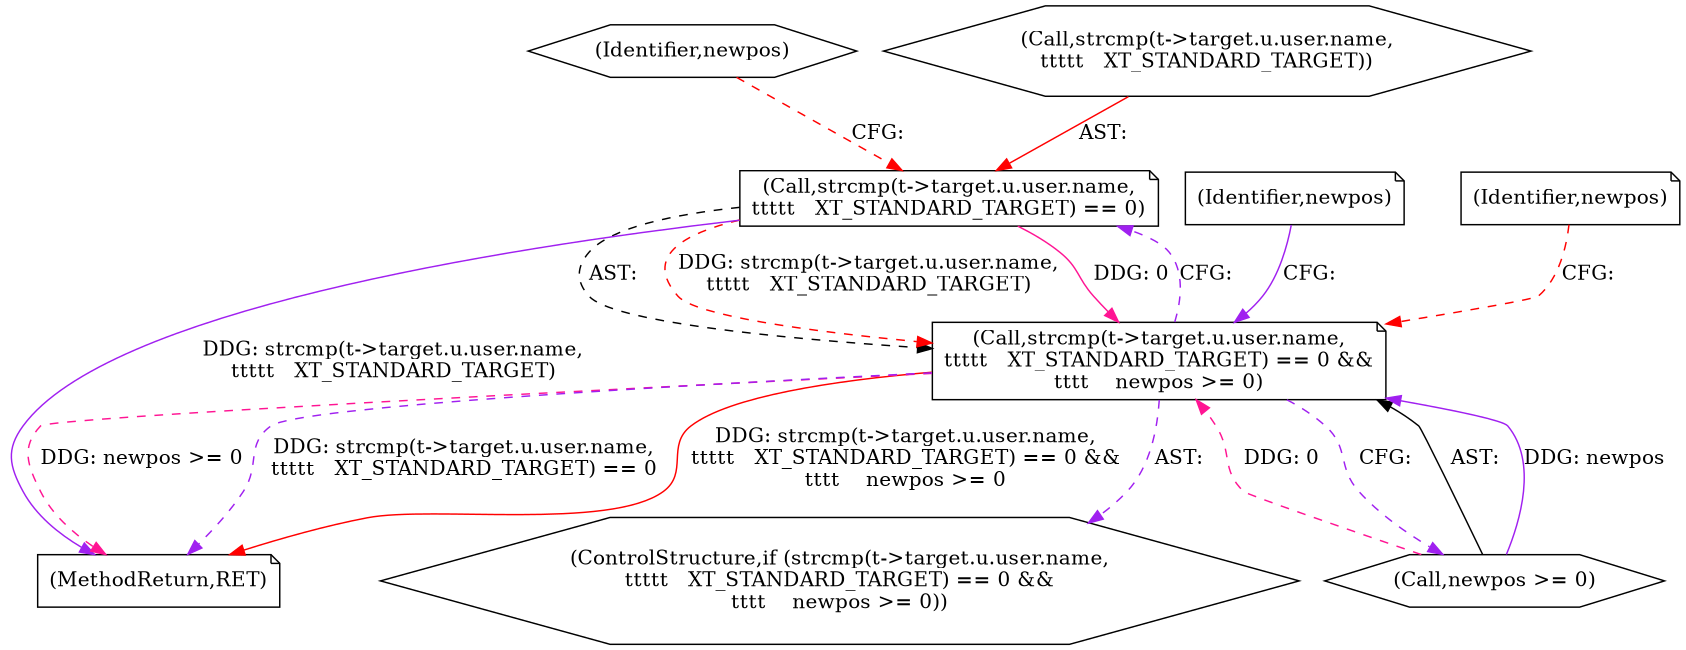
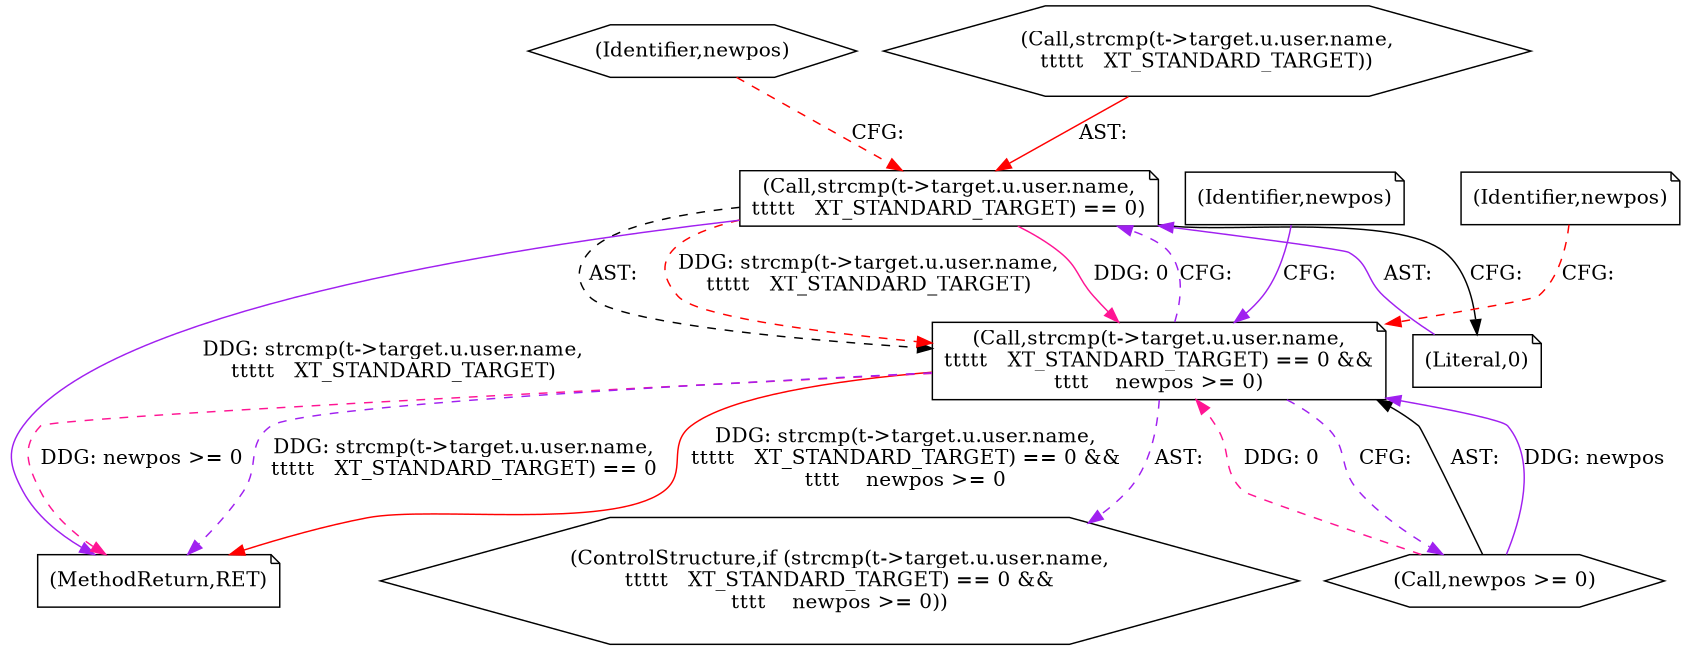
node "(Literal,0)": added
